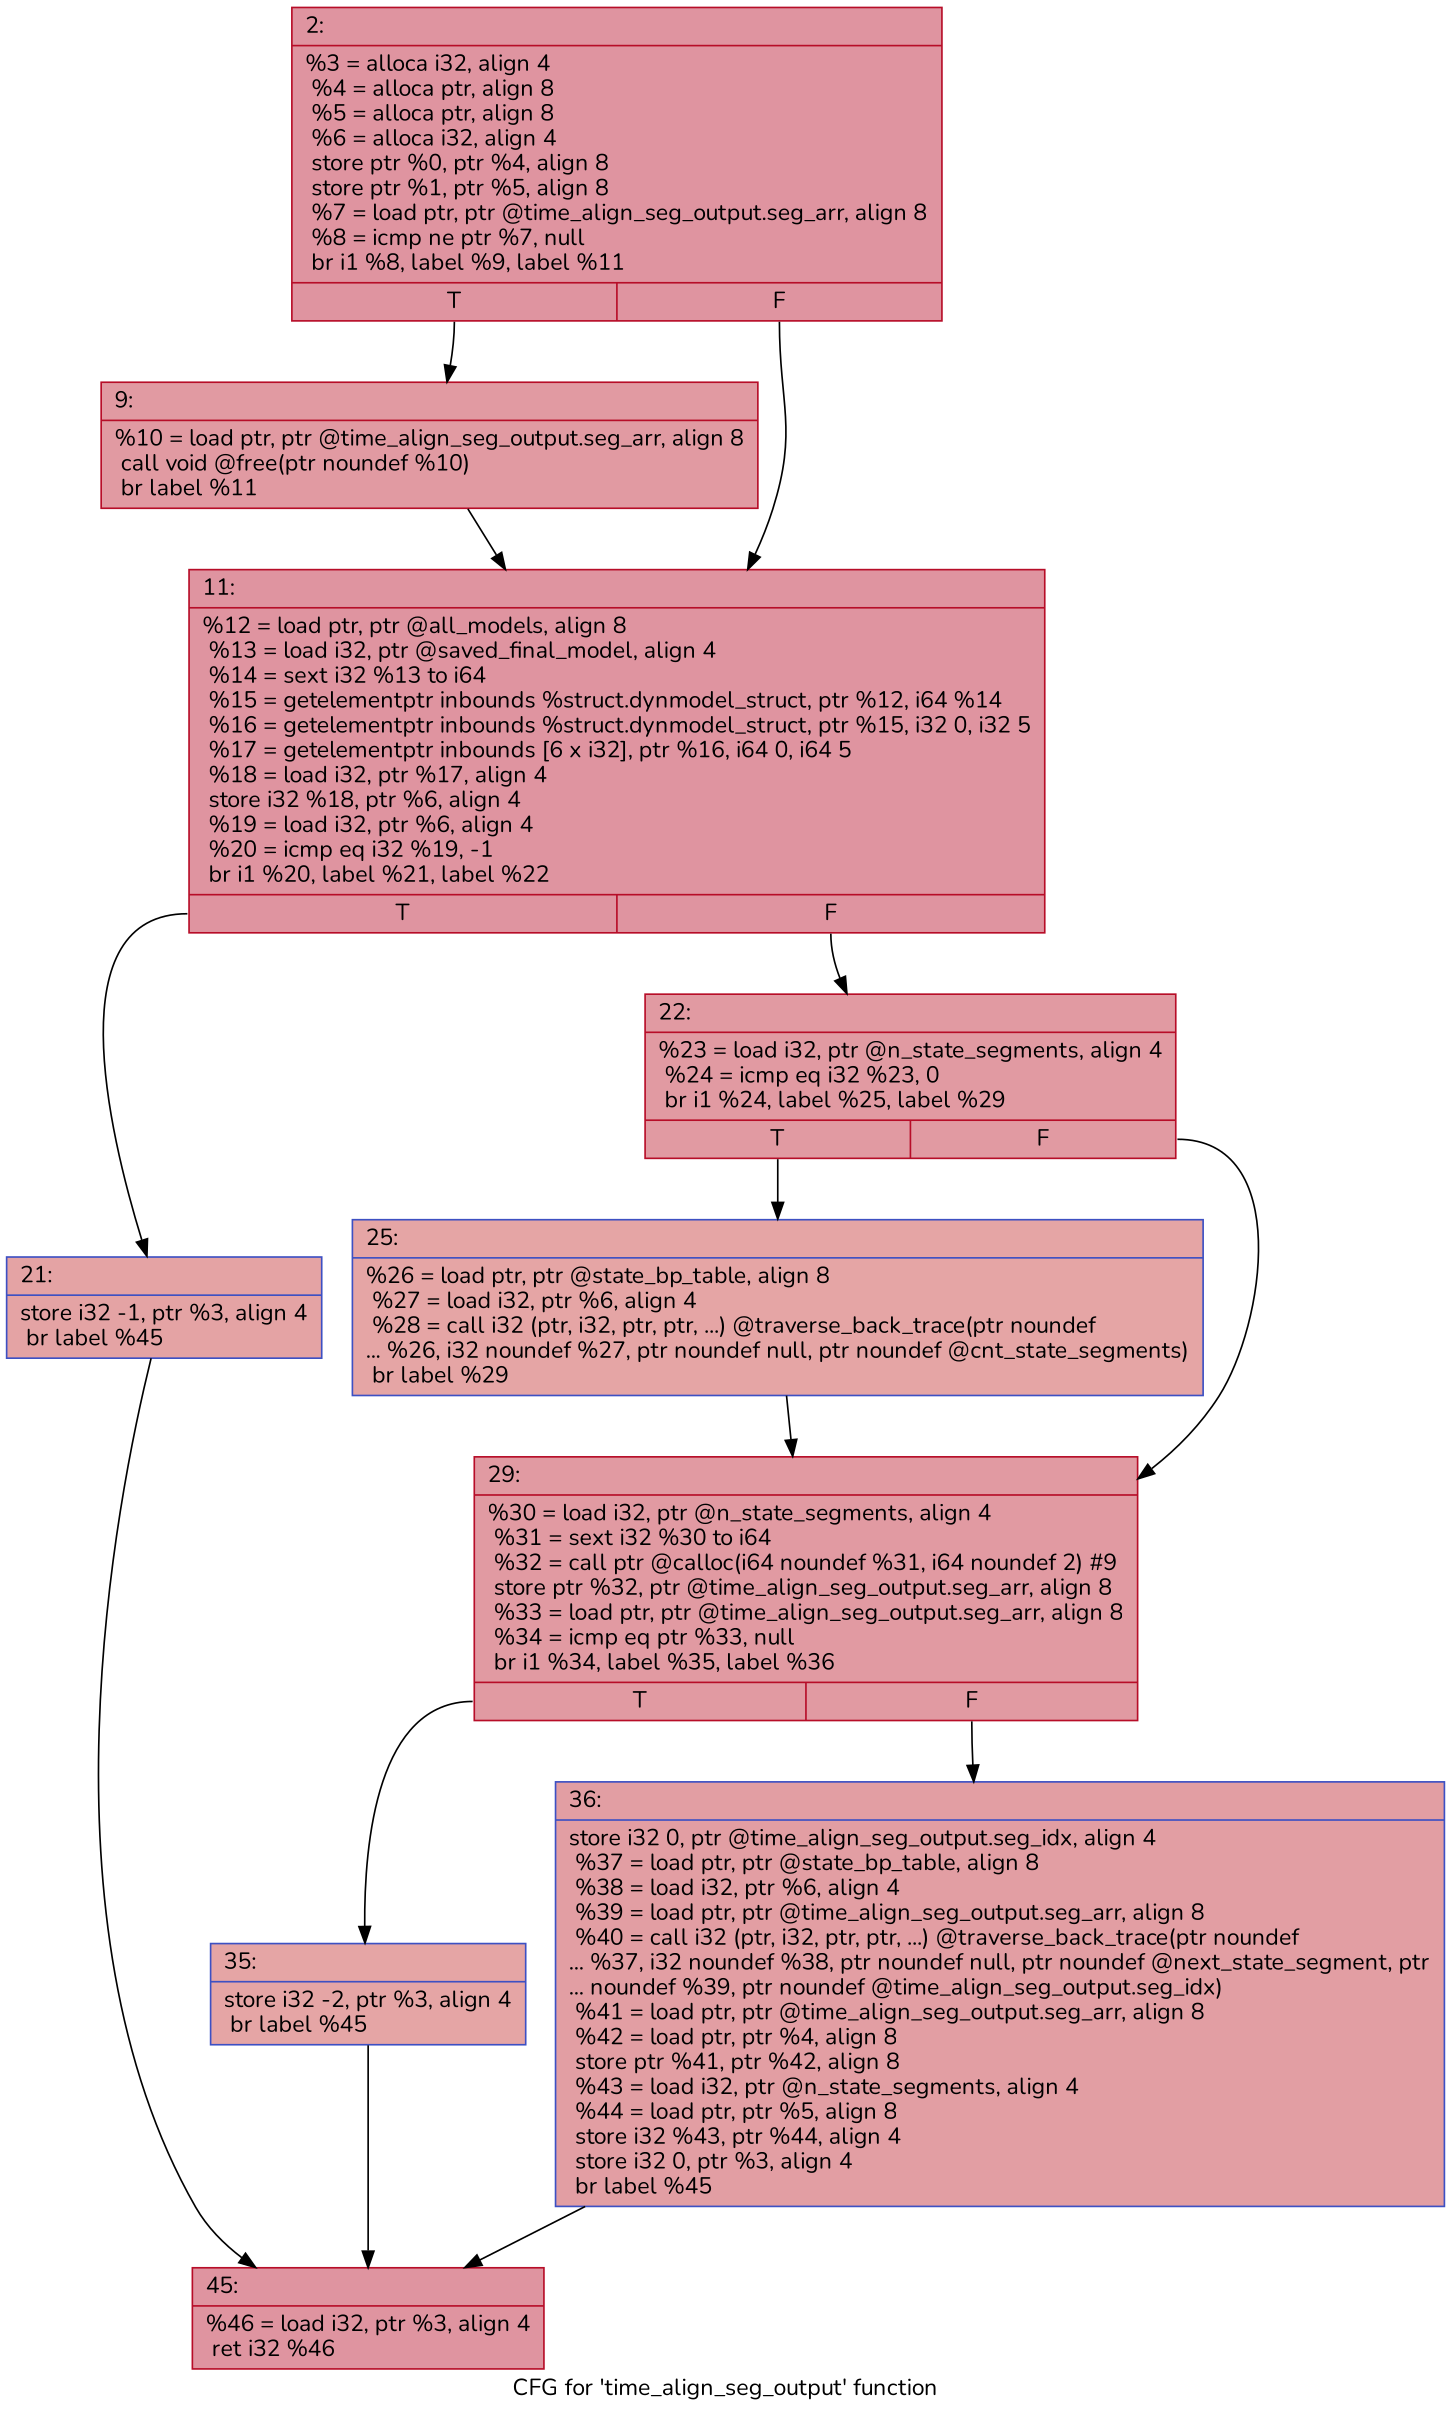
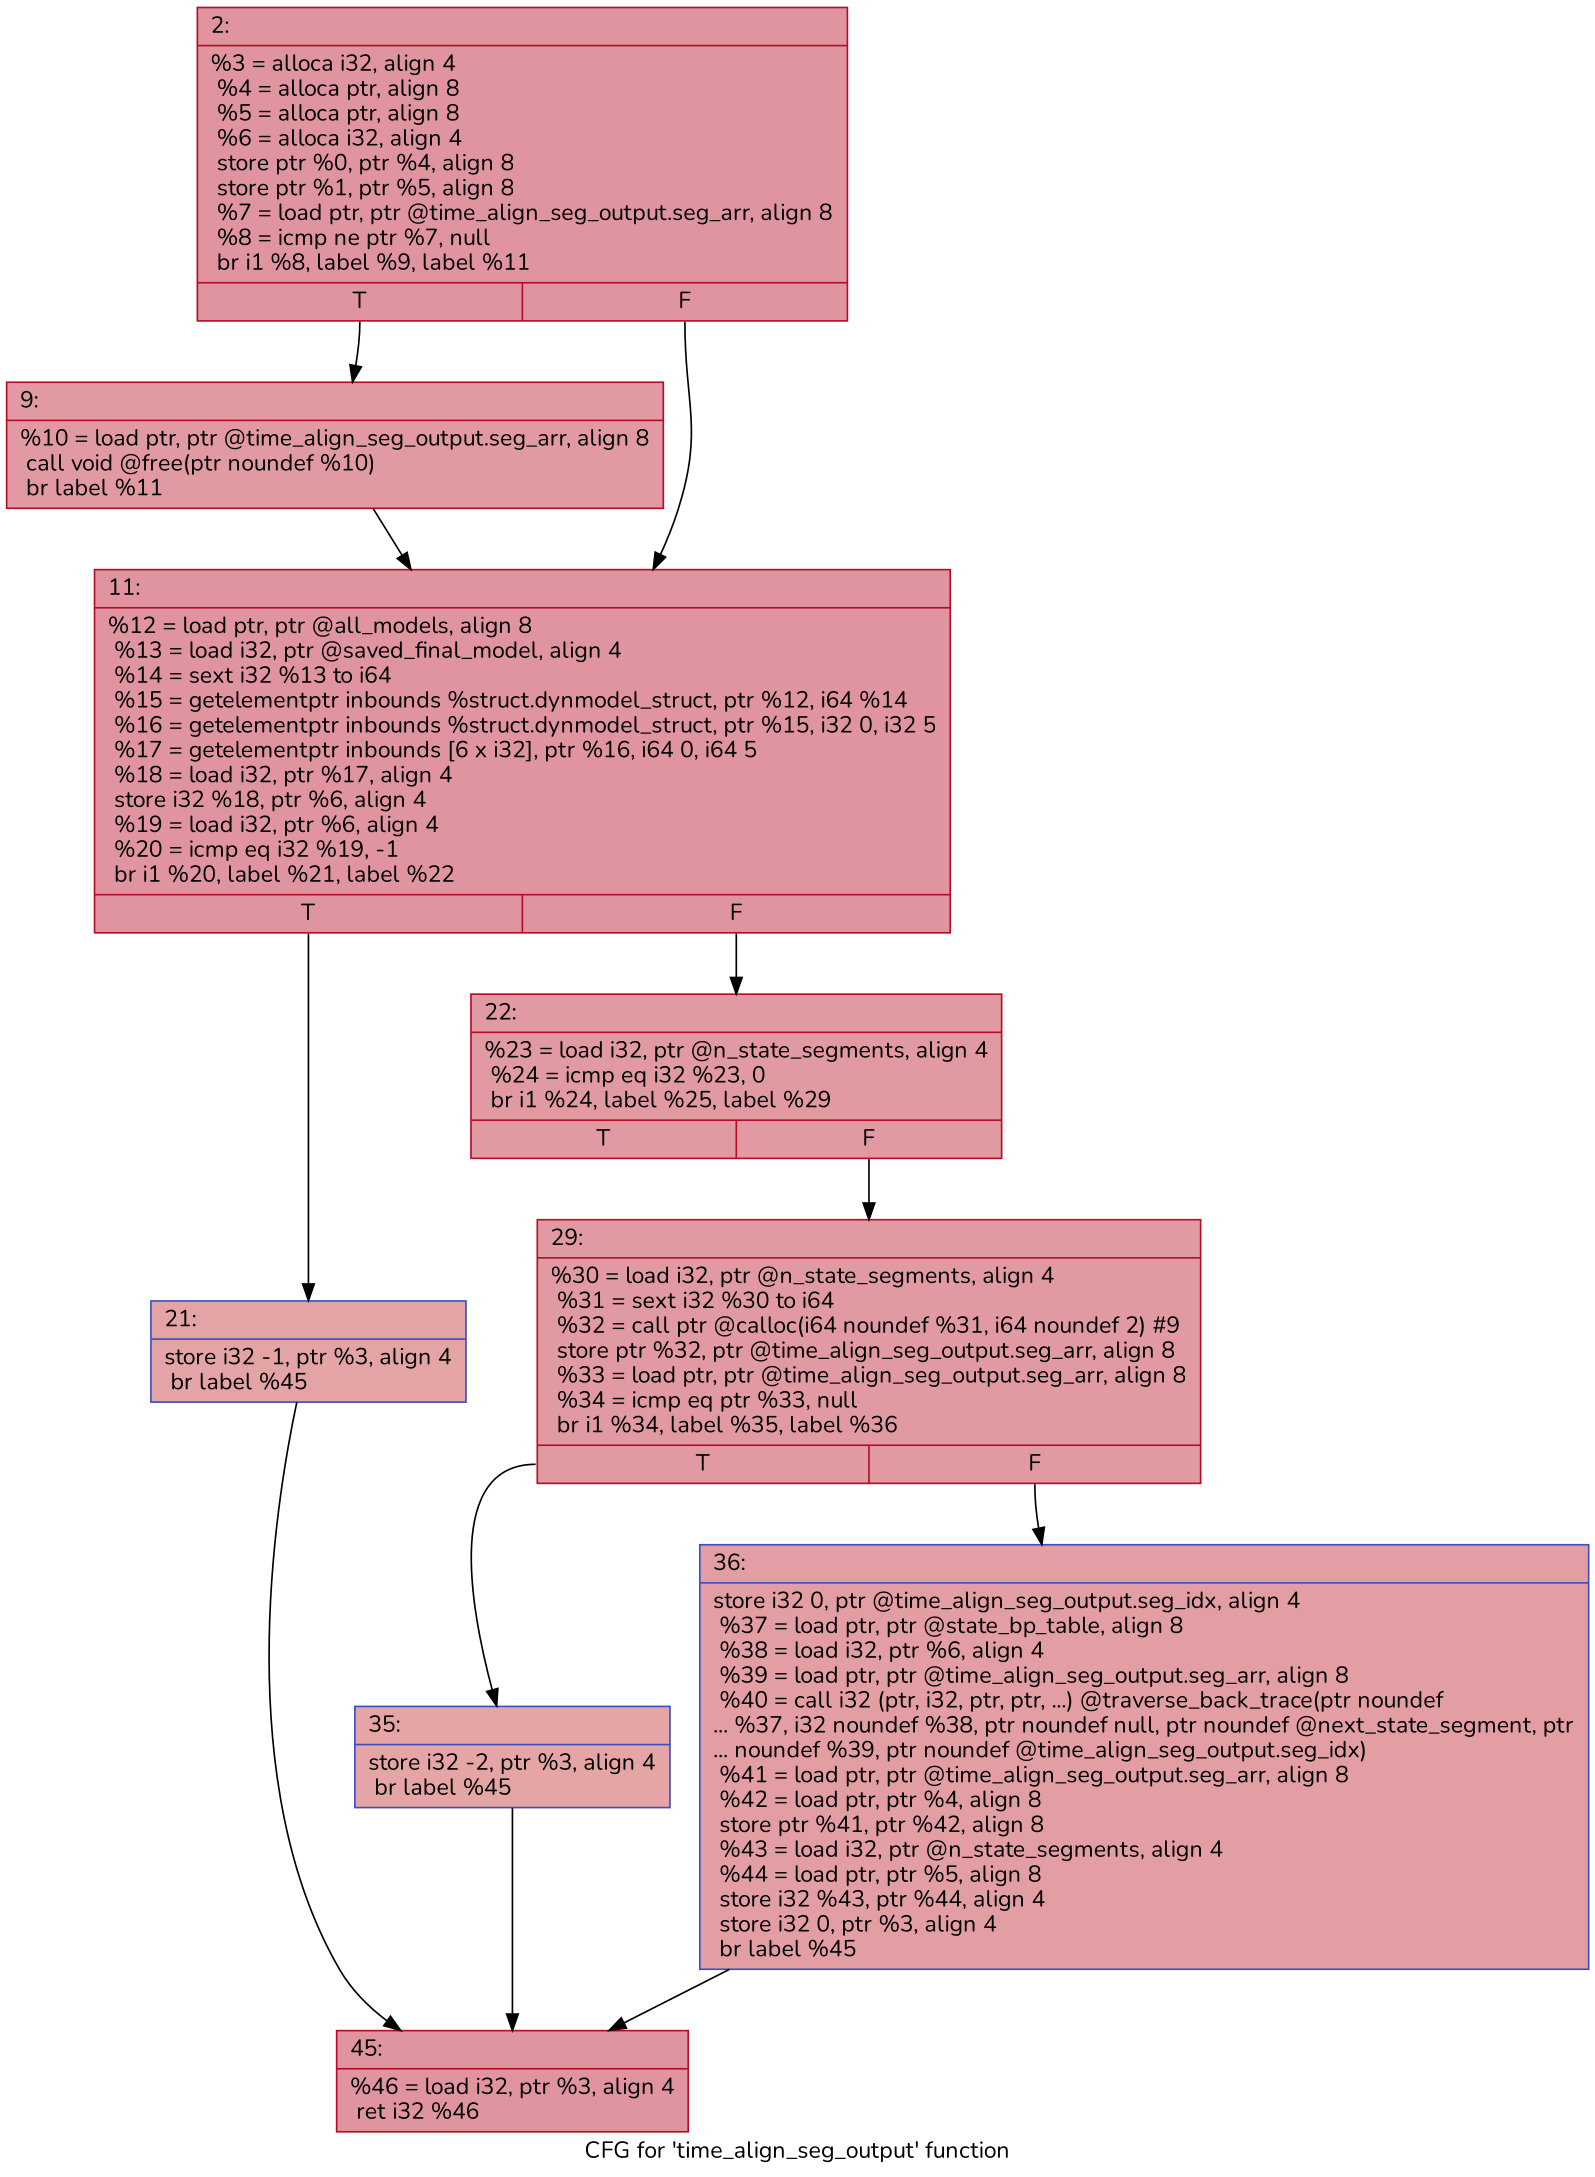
node "25:": removed
